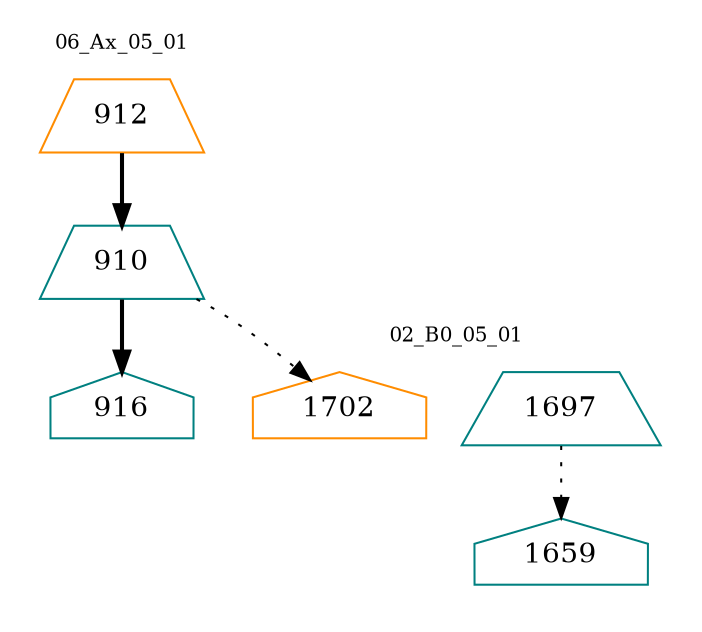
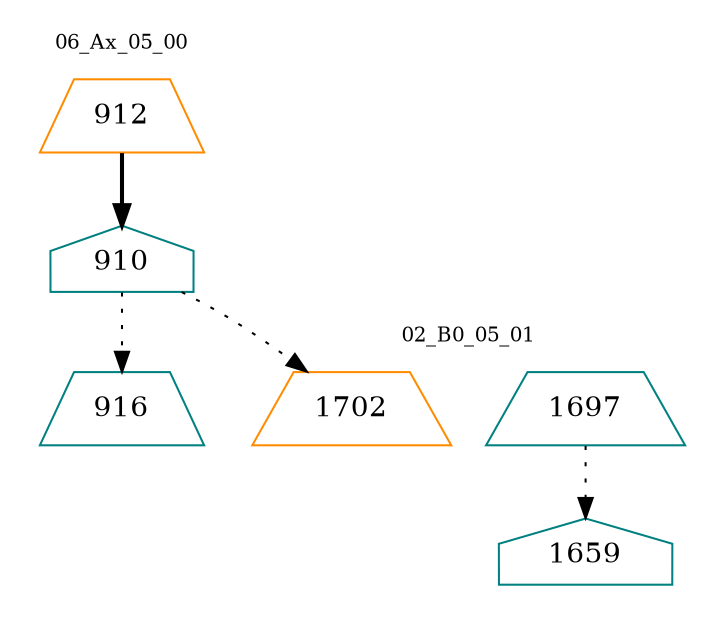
cluster "06_Ax_05_01": label "06_Ax_05_01" -> "06_Ax_05_00"
node "910": shape trapezium -> house
edge "910" -> "916": style bold -> dotted
node "916": shape house -> trapezium
node "1702": shape house -> trapezium
